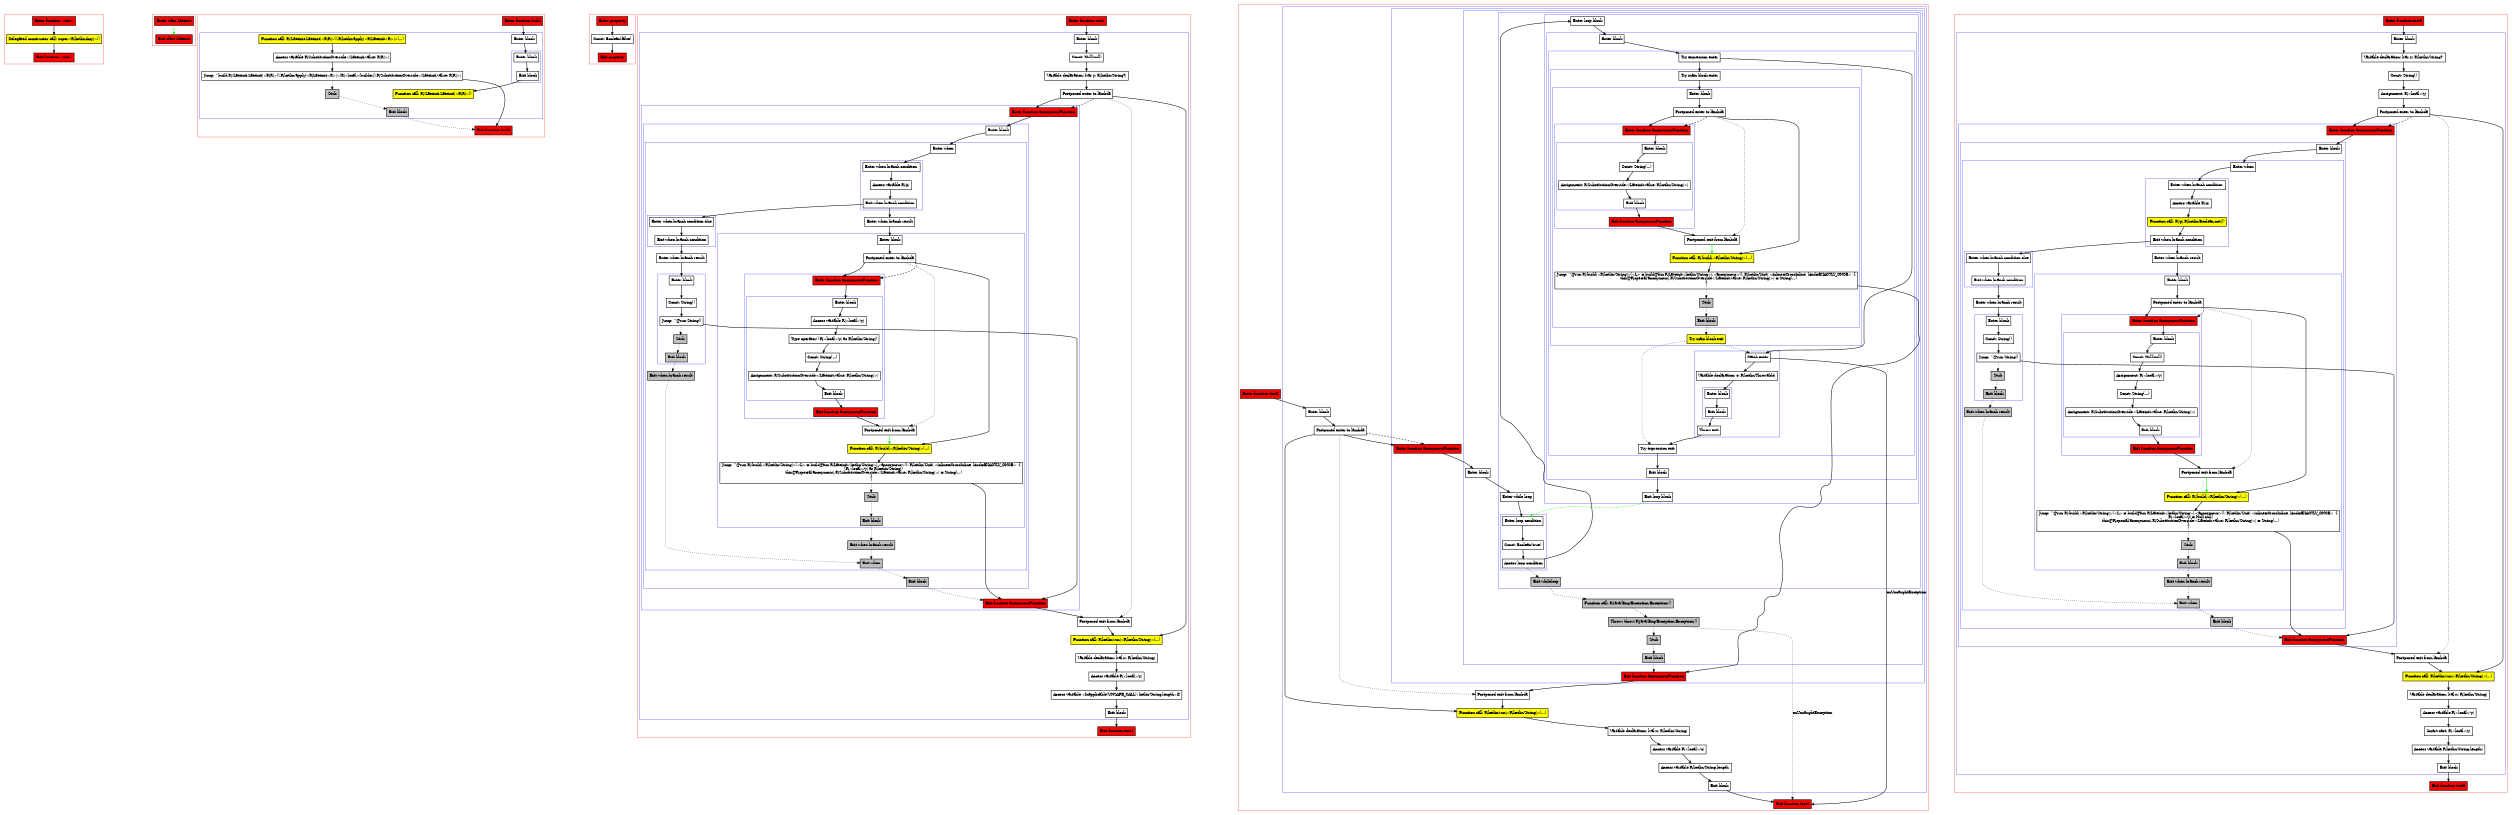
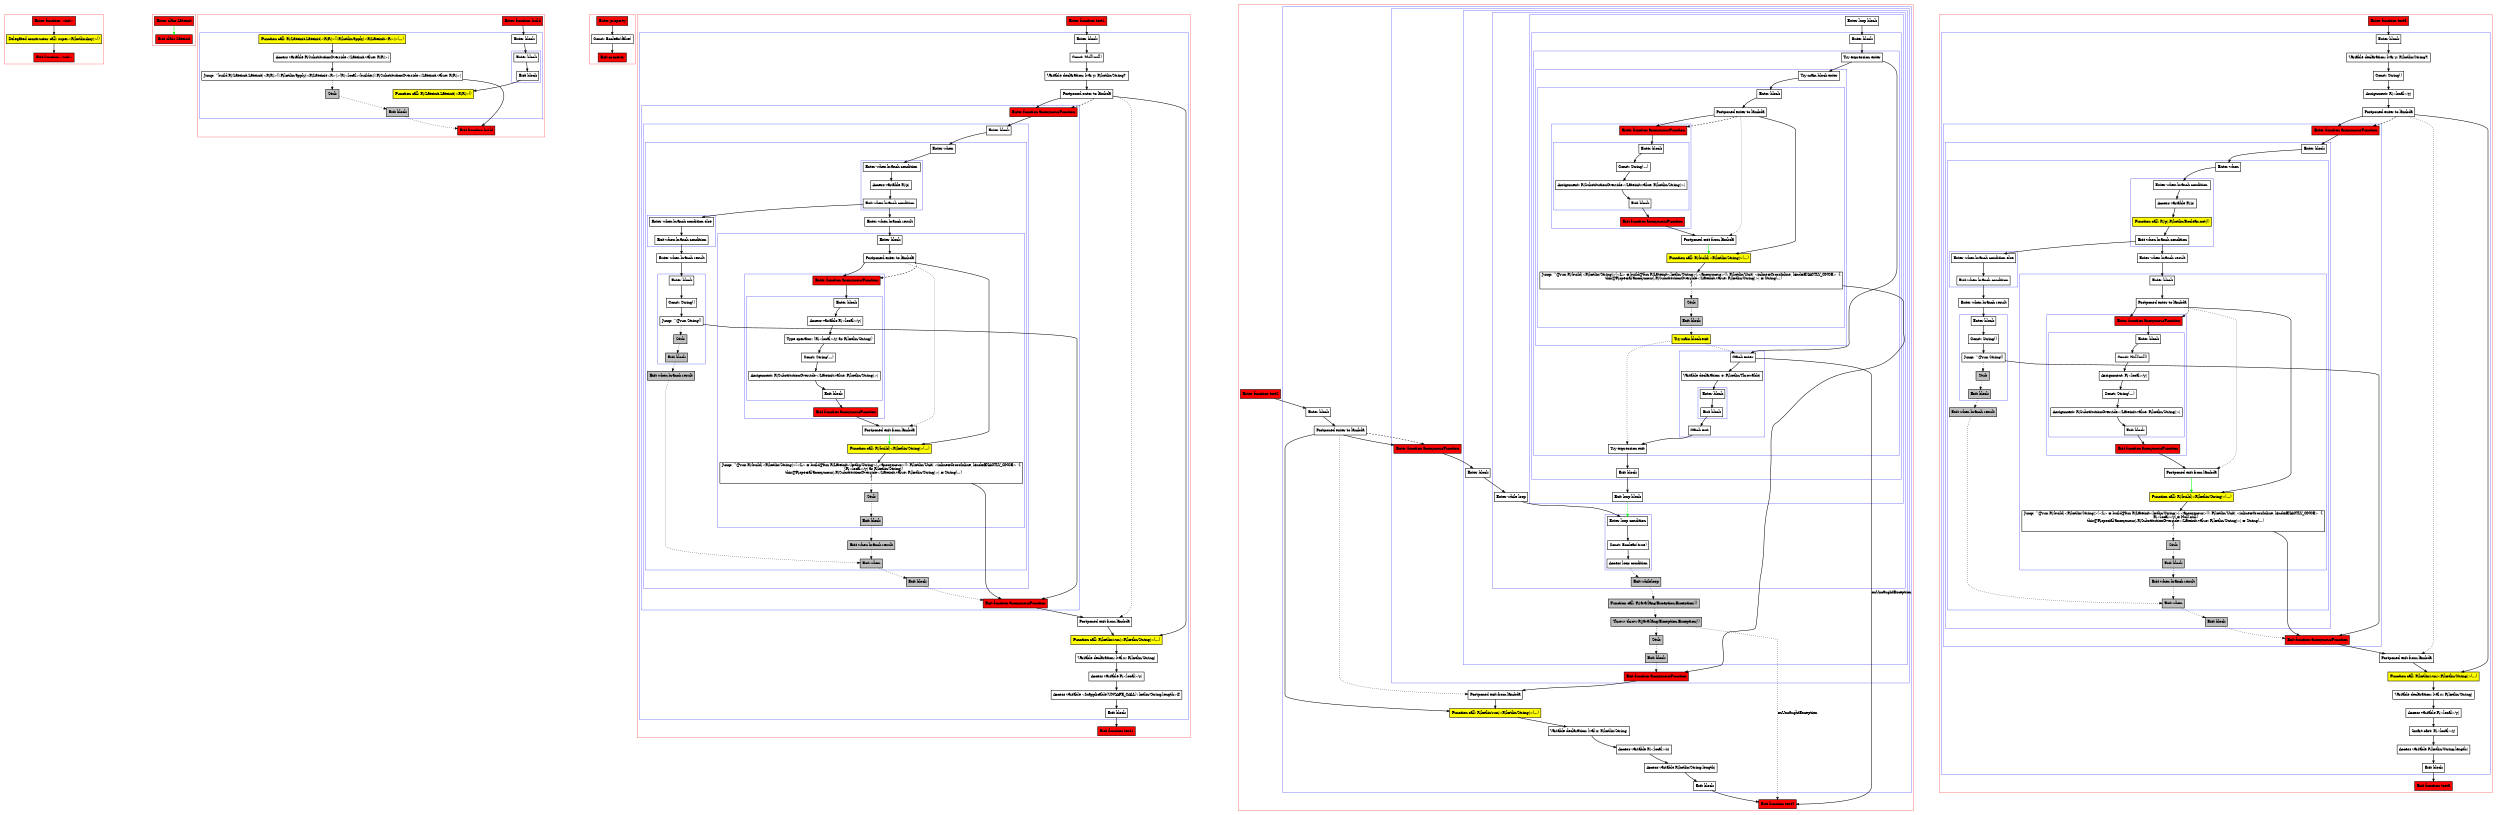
edge "Access loop condition" -> "Enter loop block": removed
node "Throw exit": label "Throw exit" -> "Catch exit"
